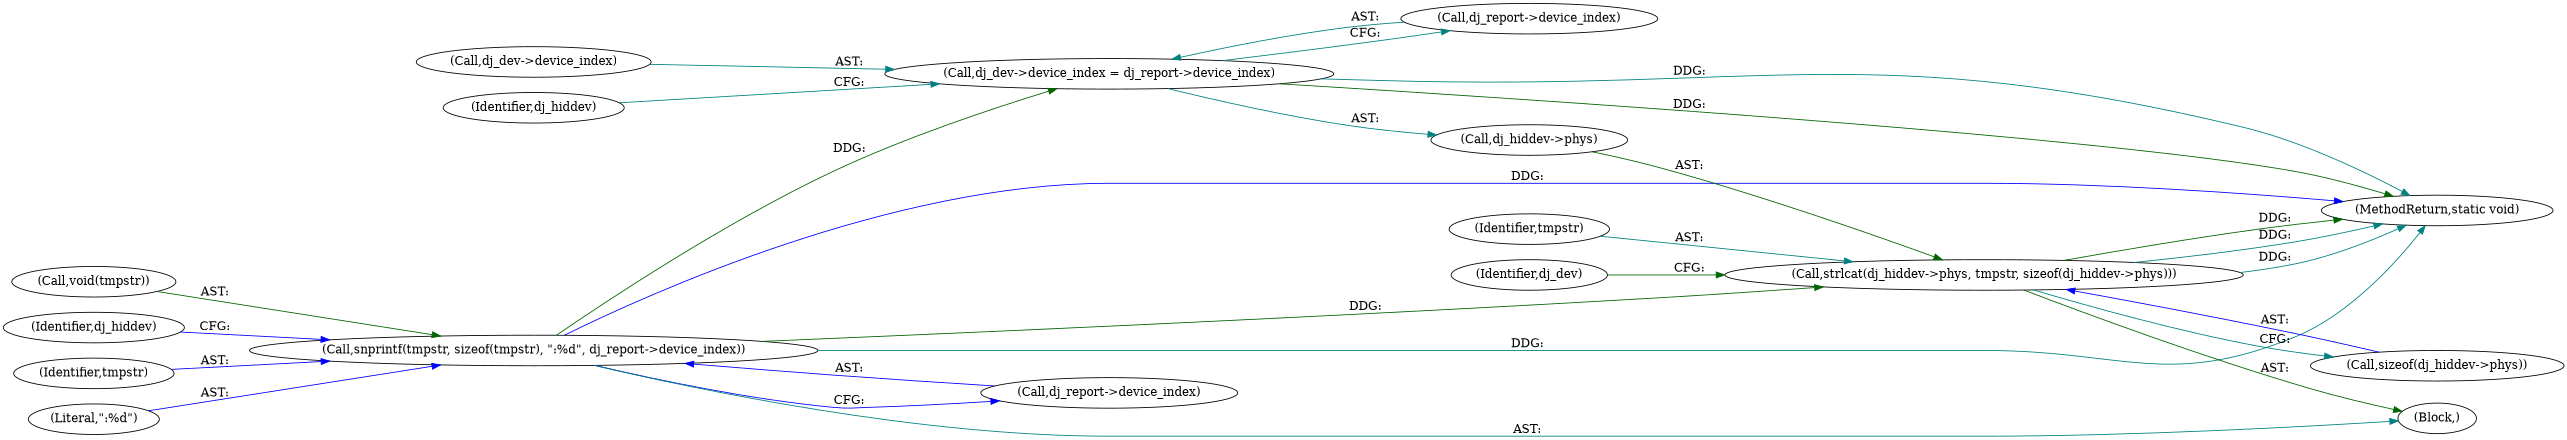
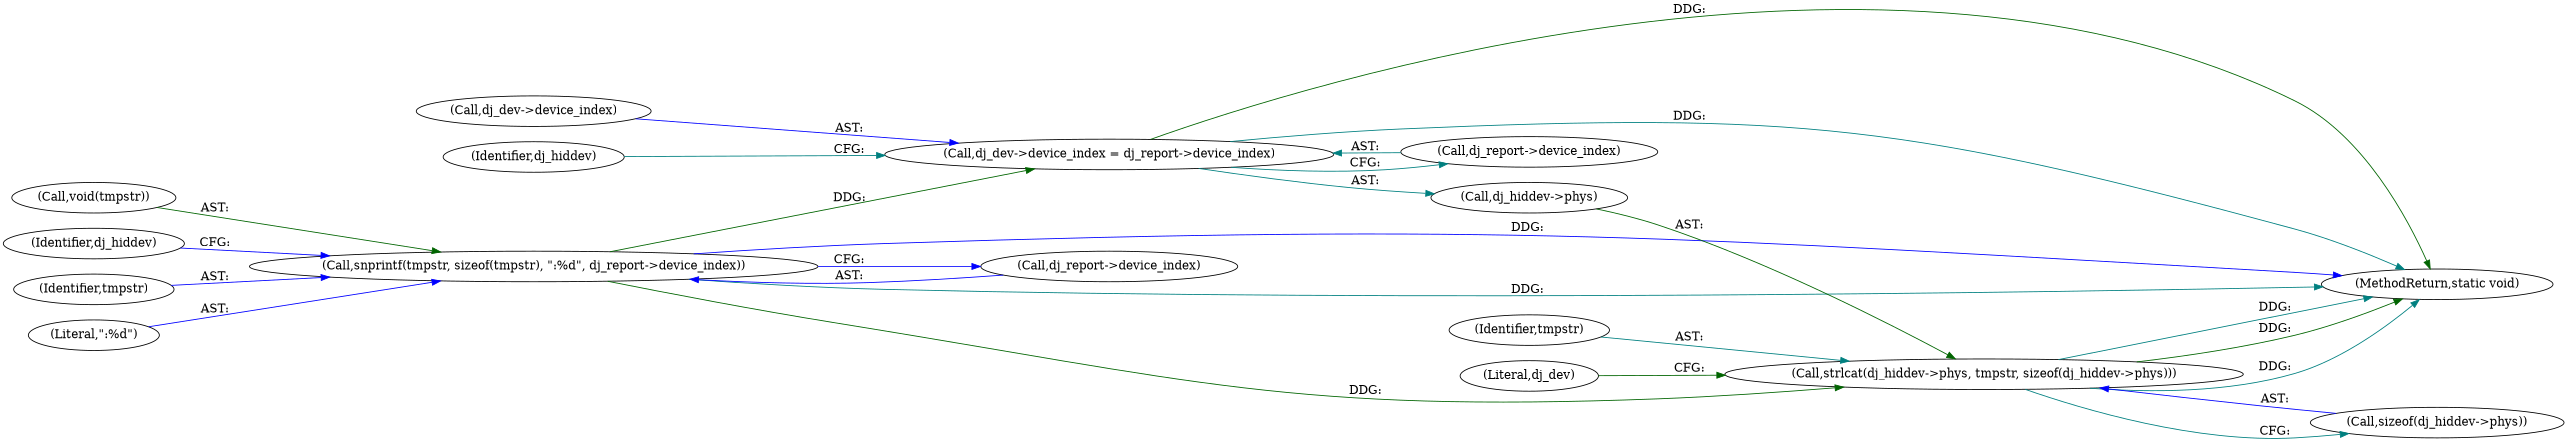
edge "(Call,dj_dev->device_index)" -> "(Call,dj_dev->device_index = dj_report->device_index)": color teal -> blue
node "(Identifier,dj_dev)": label "(Identifier,dj_dev)" -> "(Literal,dj_dev)"
node "(Block,)": removed
